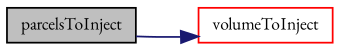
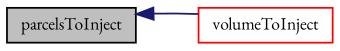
edge "parcelsToInject" -> "volumeToInject": reversed
